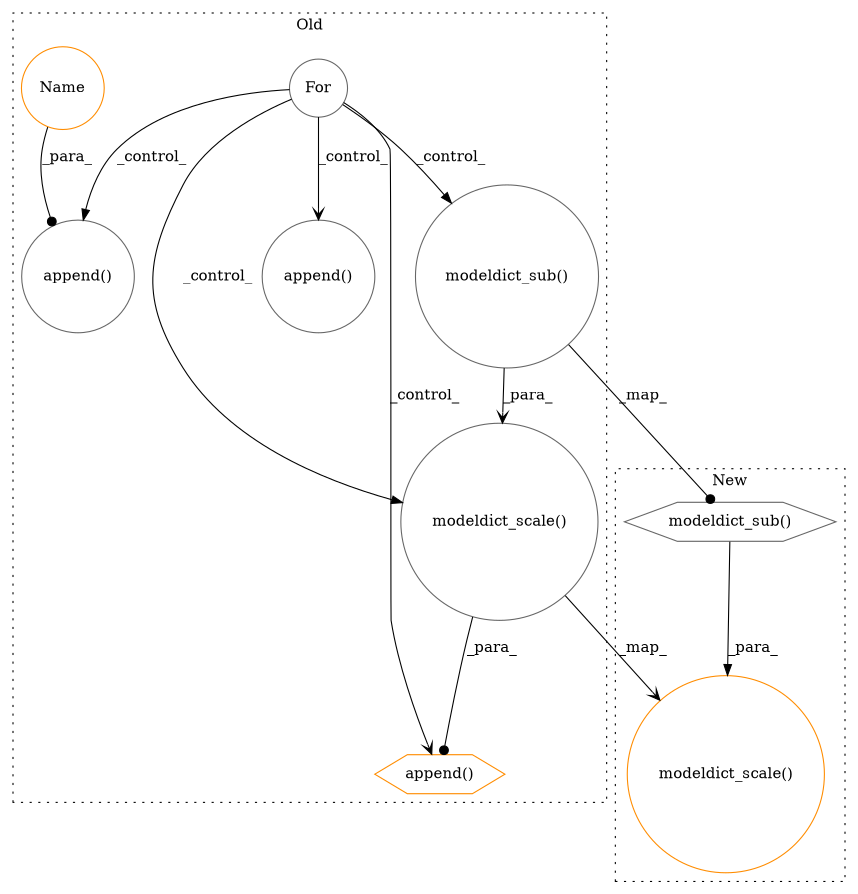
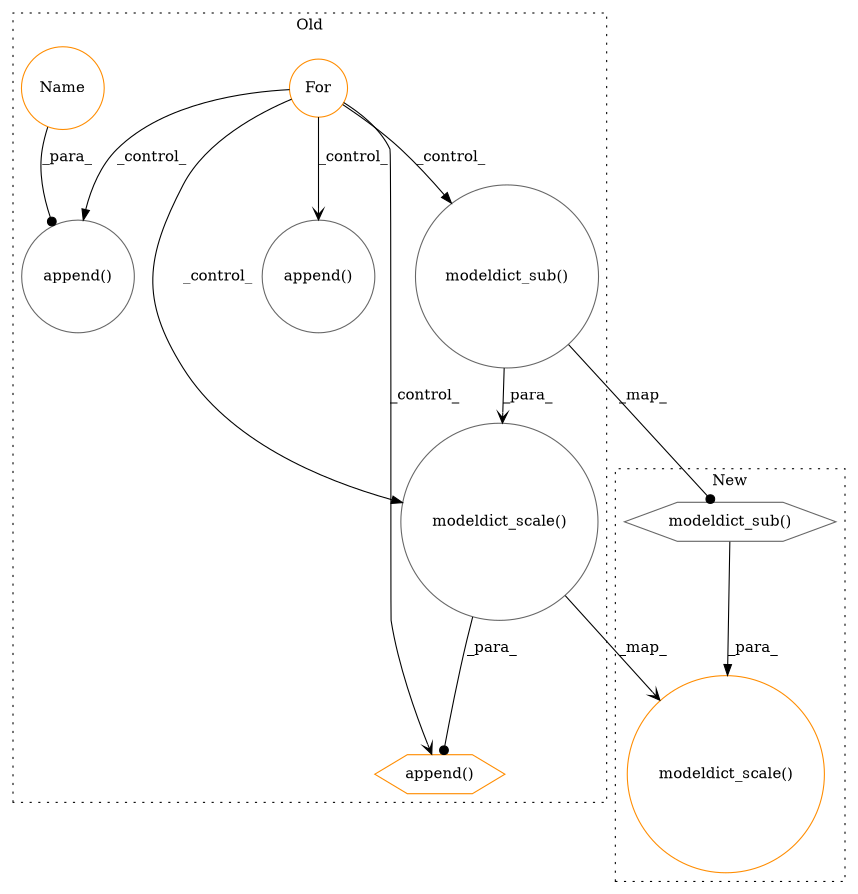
node "For": color gray40 -> darkorange
